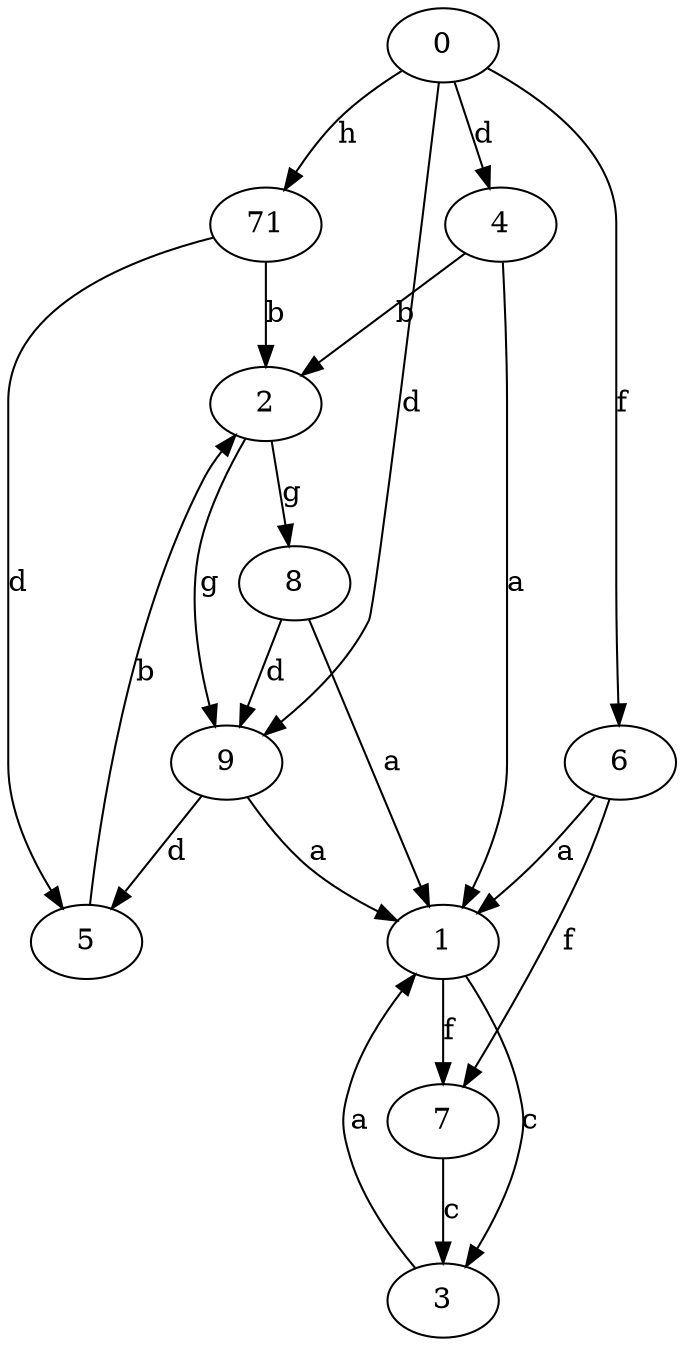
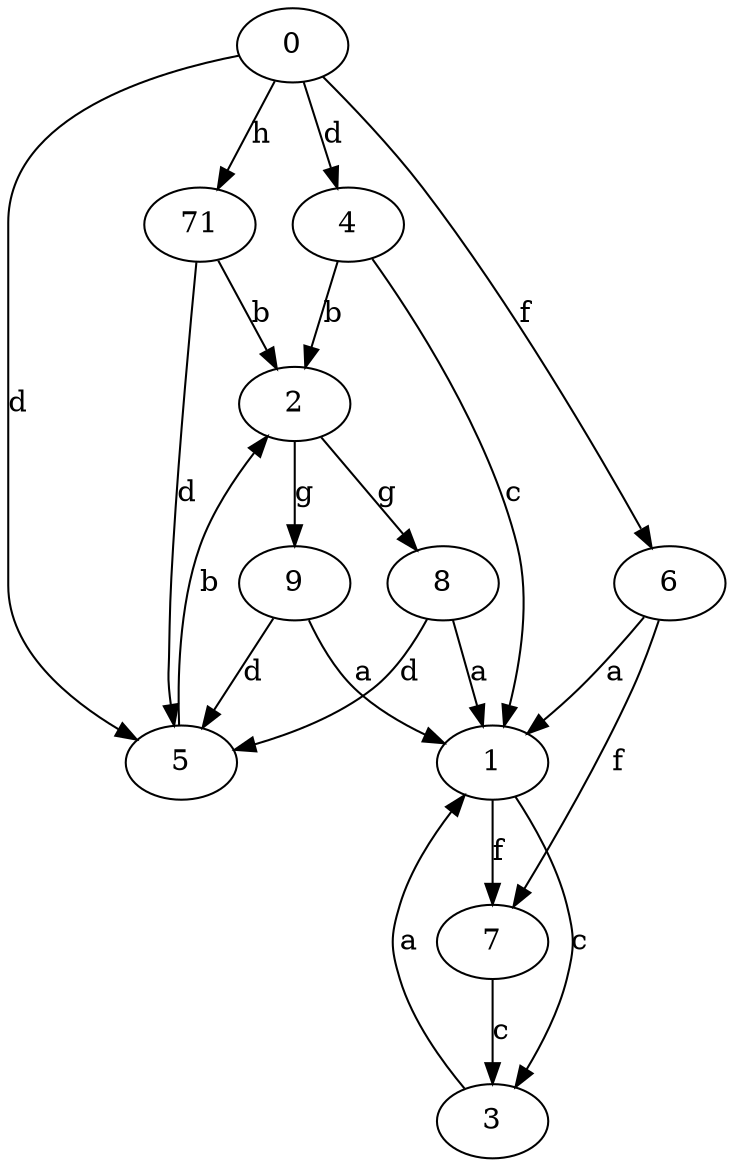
edge "0" -> "9": now "0" -> "5"
edge "4" -> "1": label "a" -> "c"
edge "8" -> "9": now "8" -> "5"
